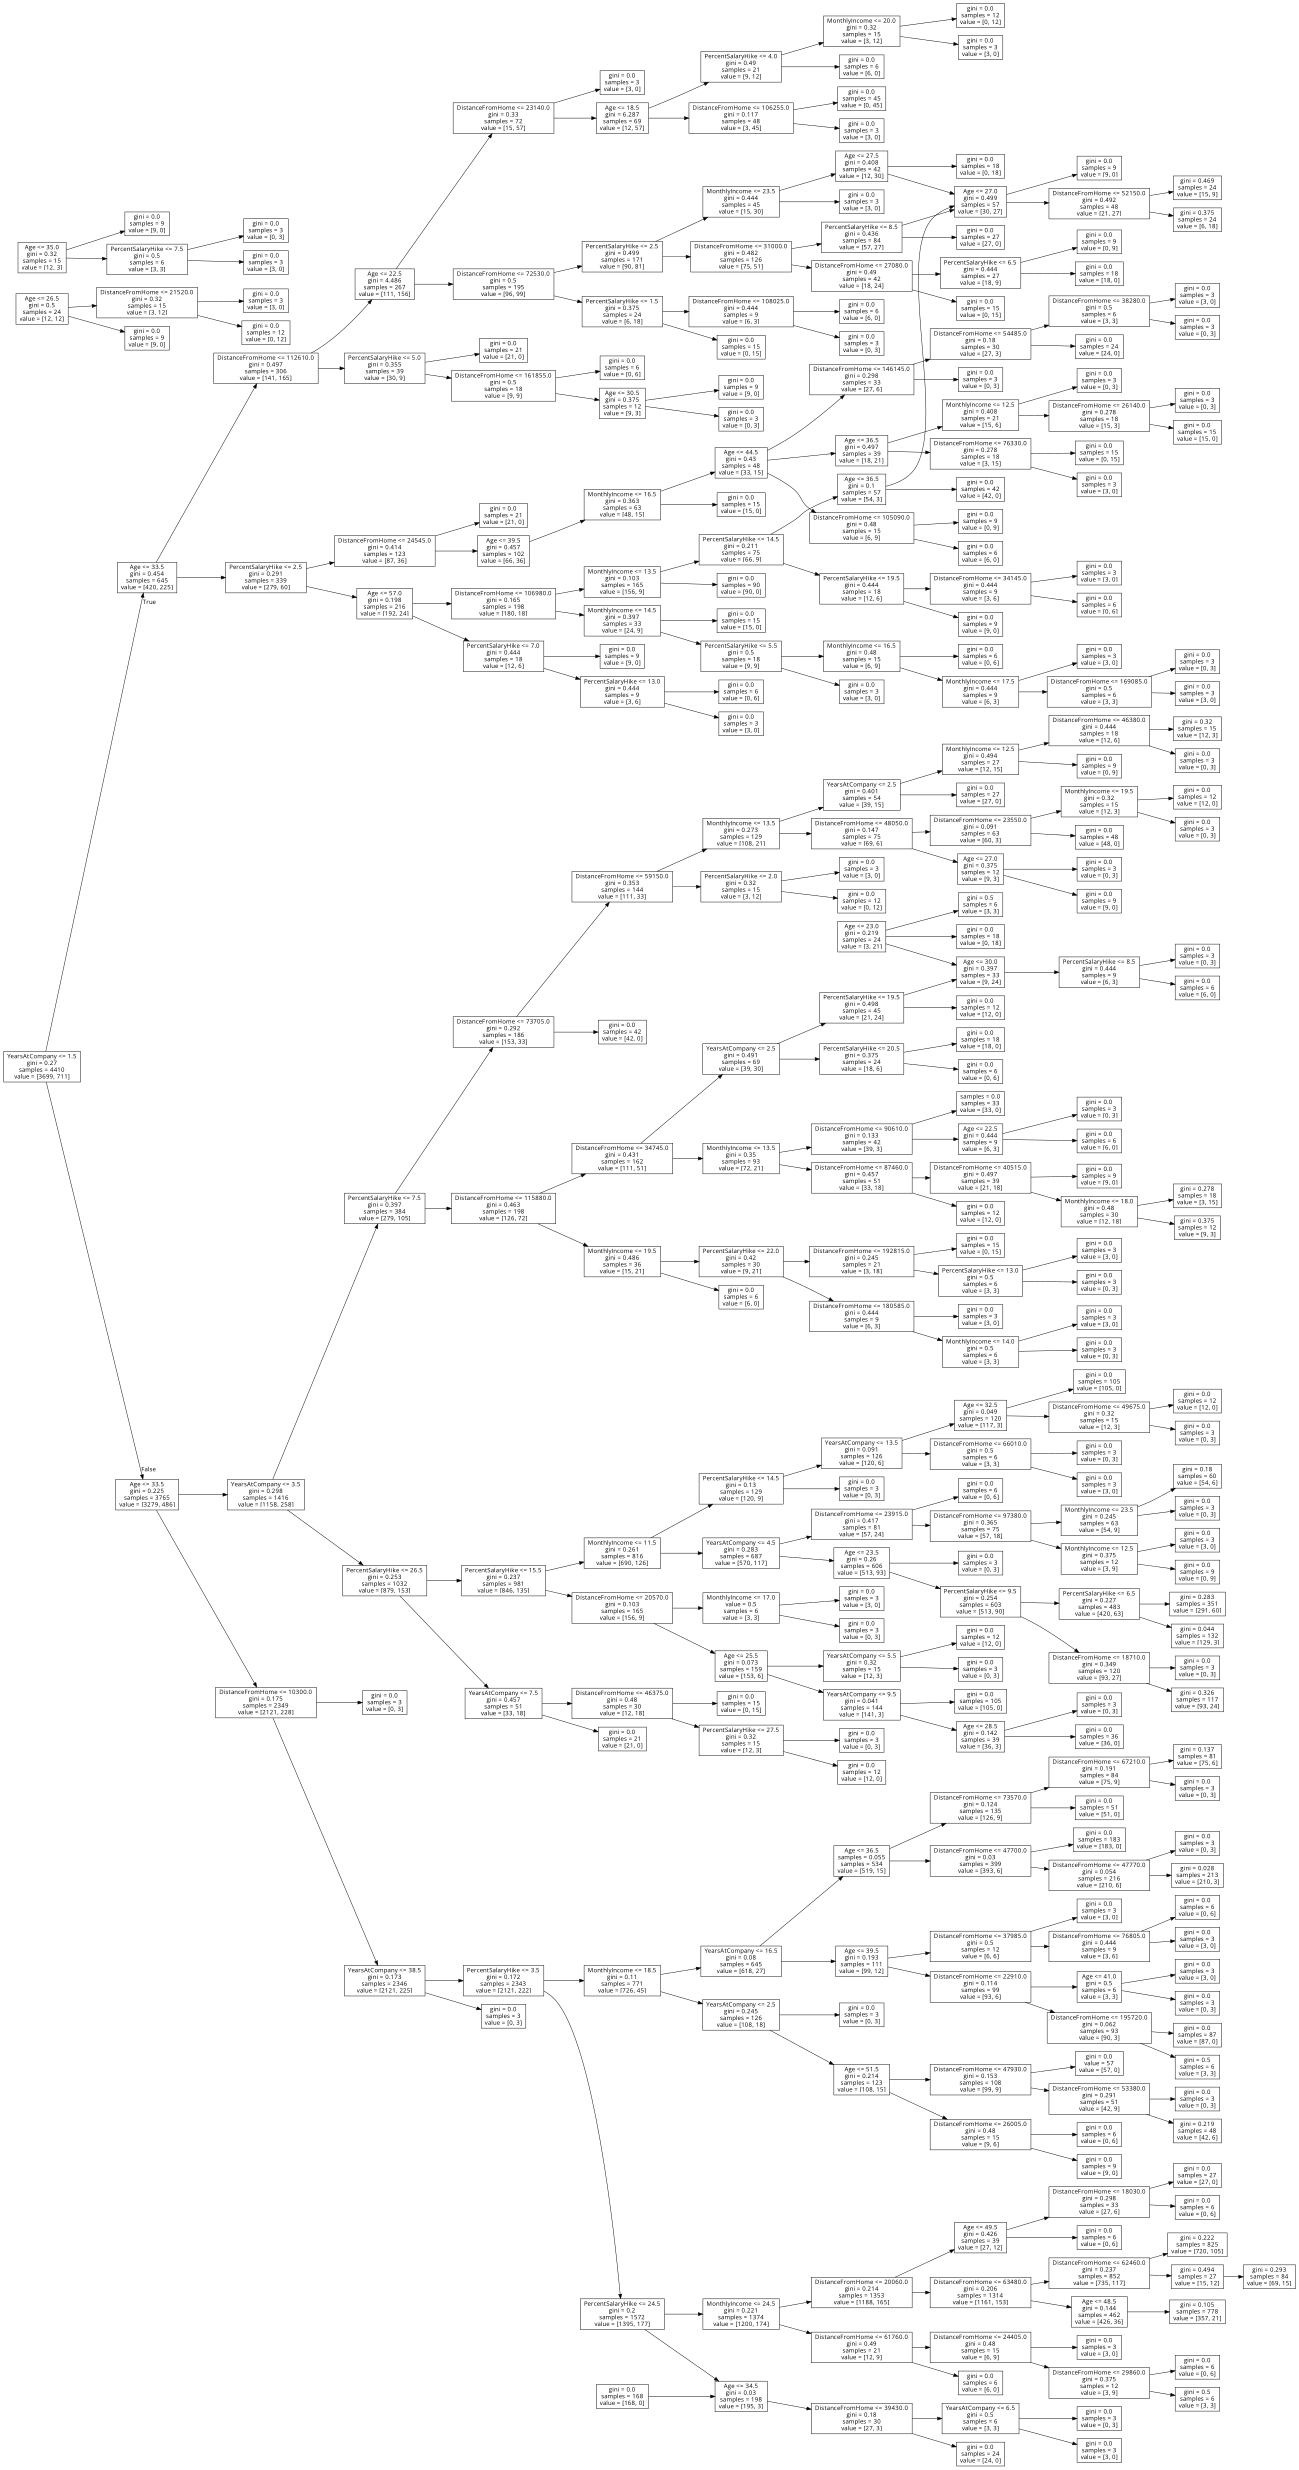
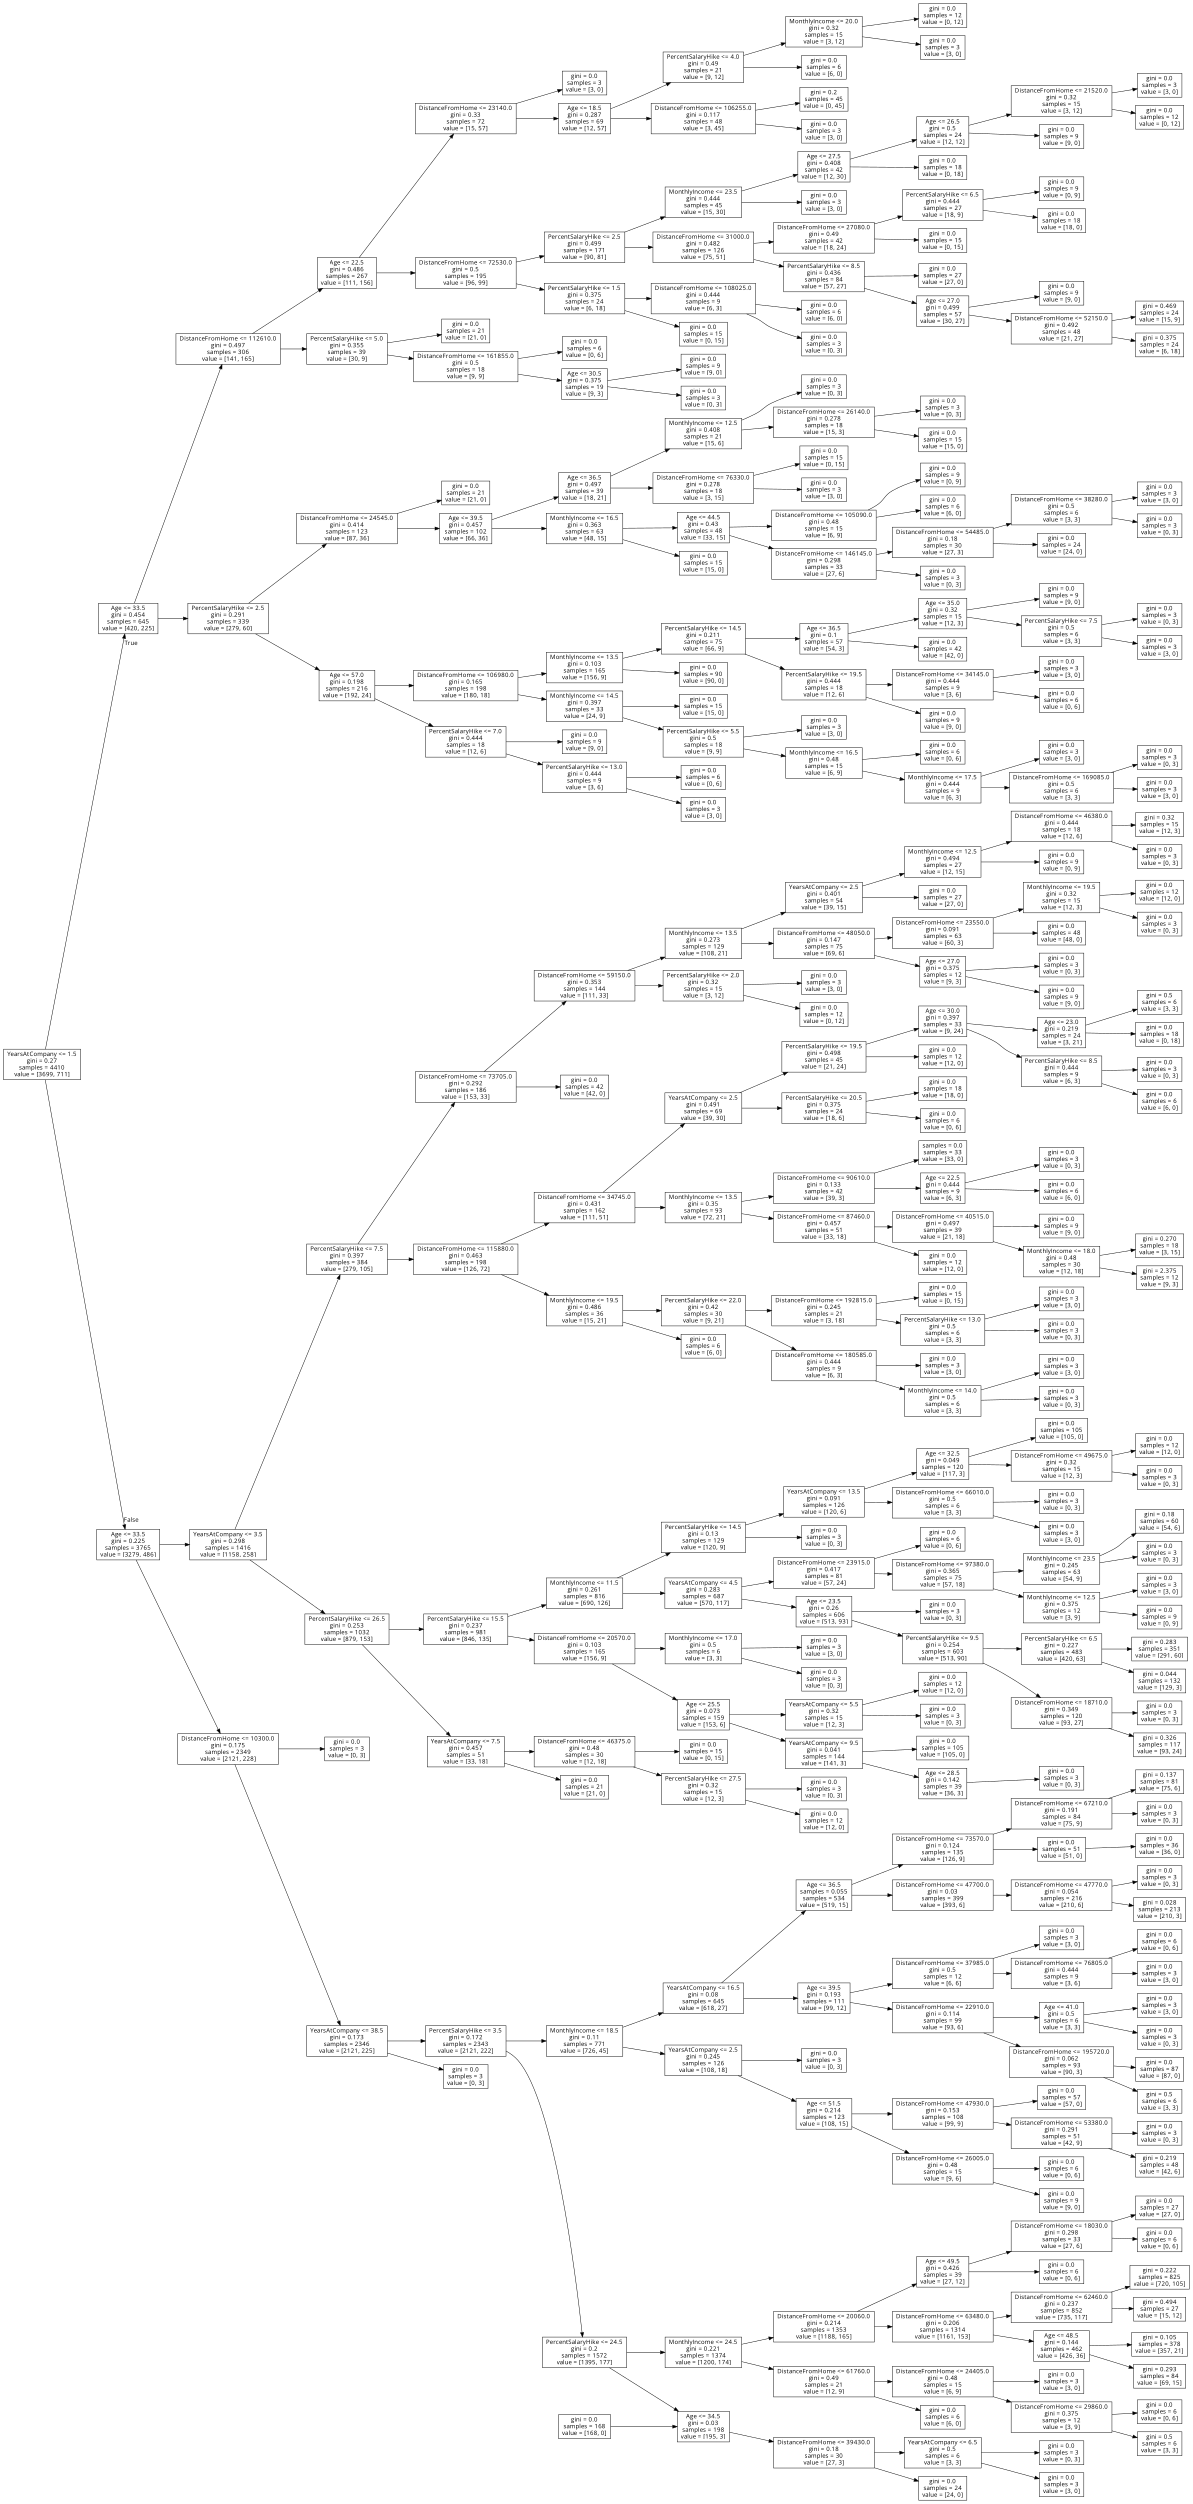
node "gini = 0.0 samples = 45 value = [0, 45]": label "gini = 0.0 samples = 45 value = [0, 45]" -> "gini = 0.2 samples = 45 value = [0, 45]"
node "Age <= 18.5 gini = 6.287 samples = 69 value = [12, 57]": label "Age <= 18.5 gini = 6.287 samples = 69 value = [12, 57]" -> "Age <= 18.5 gini = 0.287 samples = 69 value = [12, 57]"
edge "Age <= 27.5 gini = 0.408 samples = 42 value = [12, 30]" -> "Age <= 27.0 gini = 0.499 samples = 57 value = [30, 27]": now "Age <= 27.5 gini = 0.408 samples = 42 value = [12, 30]" -> "Age <= 26.5 gini = 0.5 samples = 24 value = [12, 12]"
node "Age <= 22.5 gini = 4.486 samples = 267 value = [111, 156]": label "Age <= 22.5 gini = 4.486 samples = 267 value = [111, 156]" -> "Age <= 22.5 gini = 0.486 samples = 267 value = [111, 156]"
edge "Age <= 36.5 gini = 0.1 samples = 57 value = [54, 3]" -> "Age <= 27.0 gini = 0.499 samples = 57 value = [30, 27]": now "Age <= 36.5 gini = 0.1 samples = 57 value = [54, 3]" -> "Age <= 35.0 gini = 0.32 samples = 15 value = [12, 3]"
node "Age <= 30.5 gini = 0.375 samples = 12 value = [9, 3]": label "Age <= 30.5 gini = 0.375 samples = 12 value = [9, 3]" -> "Age <= 30.5 gini = 0.375 samples = 19 value = [9, 3]"
edge "Age <= 44.5 gini = 0.43 samples = 48 value = [33, 15]" -> "Age <= 36.5 gini = 0.497 samples = 39 value = [18, 21]": now "Age <= 39.5 gini = 0.457 samples = 102 value = [66, 36]" -> "Age <= 36.5 gini = 0.497 samples = 39 value = [18, 21]"
edge "Age <= 23.0 gini = 0.219 samples = 24 value = [3, 21]" -> "Age <= 30.0 gini = 0.397 samples = 33 value = [9, 24]": reversed
node "gini = 0.278 samples = 18 value = [3, 15]": label "gini = 0.278 samples = 18 value = [3, 15]" -> "gini = 0.270 samples = 18 value = [3, 15]"
node "gini = 0.375 samples = 12 value = [9, 3]": label "gini = 0.375 samples = 12 value = [9, 3]" -> "gini = 2.375 samples = 12 value = [9, 3]"
node "MonthlyIncome <= 17.0 value = 0.5 samples = 6 value = [3, 3]": label "MonthlyIncome <= 17.0 value = 0.5 samples = 6 value = [3, 3]" -> "MonthlyIncome <= 17.0 gini = 0.5 samples = 6 value = [3, 3]"
edge "Age <= 28.5 gini = 0.142 samples = 39 value = [36, 3]" -> "gini = 0.0 samples = 36 value = [36, 0]": now "gini = 0.0 samples = 51 value = [51, 0]" -> "gini = 0.0 samples = 36 value = [36, 0]"
node "gini = 0.0 samples = 183 value = [183, 0]": removed
node "gini = 0.0 value = 57 value = [57, 0]": label "gini = 0.0 value = 57 value = [57, 0]" -> "gini = 0.0 samples = 57 value = [57, 0]"
edge "gini = 0.494 samples = 27 value = [15, 12]" -> "gini = 0.293 samples = 84 value = [69, 15]": now "Age <= 48.5 gini = 0.144 samples = 462 value = [426, 36]" -> "gini = 0.293 samples = 84 value = [69, 15]"
node "gini = 0.105 samples = 778 value = [357, 21]": label "gini = 0.105 samples = 778 value = [357, 21]" -> "gini = 0.105 samples = 378 value = [357, 21]"
